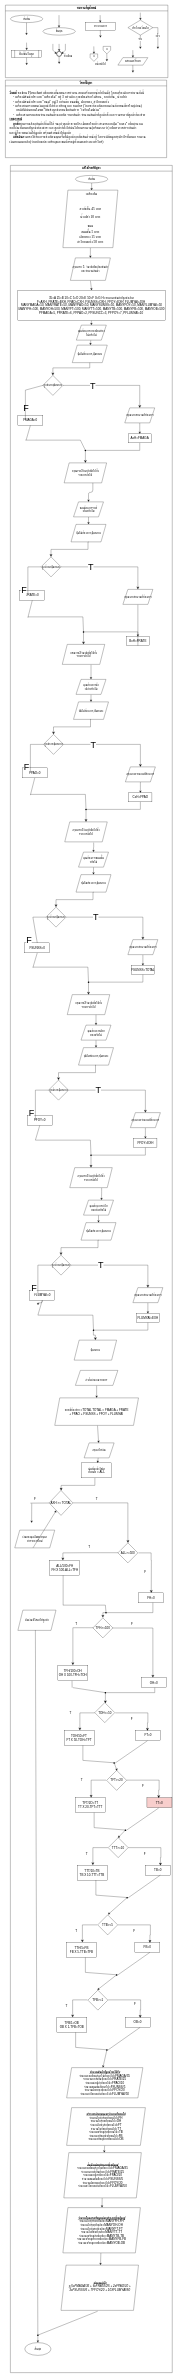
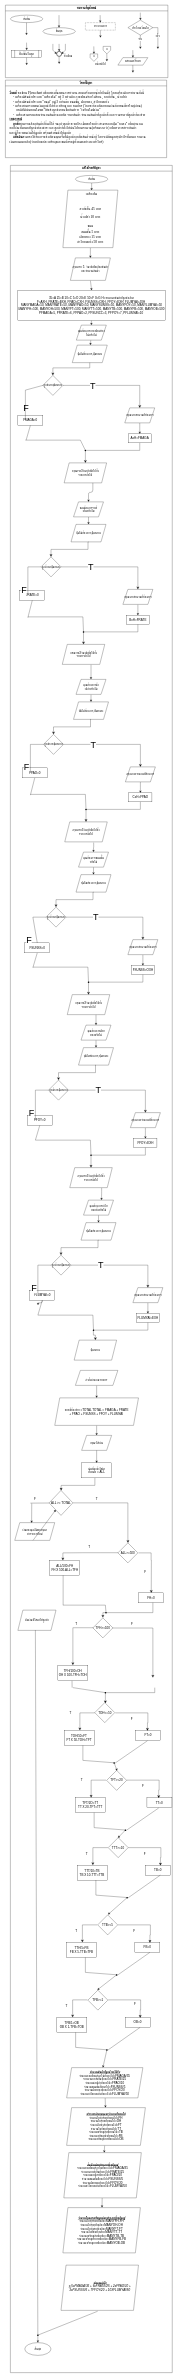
node "กระบวนการ": style solid -> dashed
node "BxH=FRATE": moved (138, 641) -> (138, 620)
node "FSUNSS=TOTAL": label "FSUNSS=TOTAL" -> "FSUNSS=OXH"
node "กรุณาใส่เงิน": moved (99, 1450) -> (96, 1443)
node "AXH >= TOTAL": label "AXH >= TOTAL" -> "ALL >= TOTAL"
node "เงินของคุณไม่พอกรุณา ทำรายการใหม่": moved (35, 1539) -> (35, 1532)
node "OH=0": removed
node "TT=0": fillcolor #f8cecc -> #ffffff
edge "จำนวณสินค้าที่ลูกค้าจะได้รับ จำนวนกาแฟอเมริกาโน่ที่ออกไป=FMAGA/35 จำวนวนลาเต้เย็นที่ออกไป=FRATE/25 จำนวนนำเปล่าที่ออกไป=FPAO/10 จำนวนขนมชั้นที่่ออกไป=FSUNSS/5 จำนวนฝอยทองทีออกไป=FFOY/20 จำนวนลำไยอบแห้งที่ออกไป=FLUMYAI/50" -> "ประเภทเงินทอนและจำนวนที่ทอนไป จำนวนใบห้าร้อยที่ทอนไป=FH จำนวนใบร้อยที่ทอนไป=OH จำนวนใบห้าสิบที่ทอนไป=FT จำนวนใบยี่สิบที่ทอนไป=TT จำนวนเหรียญสิบที่ทอนไป=TB จำนวนเหรียญห้าที่ทอนไป=FB จำนวนเหรียญบาทที่ทอนไป=OB": added
edge "จำนวนใบและเหรียญแต่ละประเภทที่เหลืออยู่ จำนวนใบห้าร้อยที่เหลือ=MANYFH-FH จำนวนใบร้อยที่เหลือ=MANYOH-OH จำนวนใบห้าสิบที่เหลือ=MANYFT-FT จำนวนใบยี่สิบที่เหลือ=MANYTT-TT จำนวนเหรียญสิบที่เหลือ=MANYTB-TB จำนวนเหรียญห้าบาทที่เหลือ=MANYFB-FB จำนวนเหรียญบาทที่เหลือ=MANYOB-OB" -> "จำนวนกำไร = 5xFMAGA/35 + 6xFRATE/25 + 2xFPAO/10 + 3xFSUNSS/5 + 7FFOY/20 + 10XFLUMYAI/50": removed
